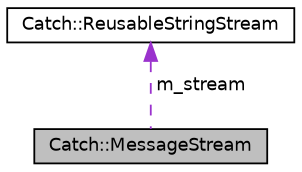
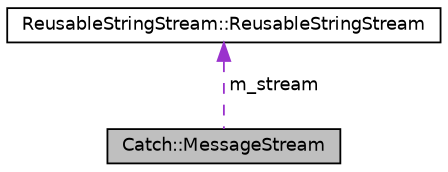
node "Catch::ReusableStringStream": label "Catch::ReusableStringStream" -> "ReusableStringStream::ReusableStringStream"
